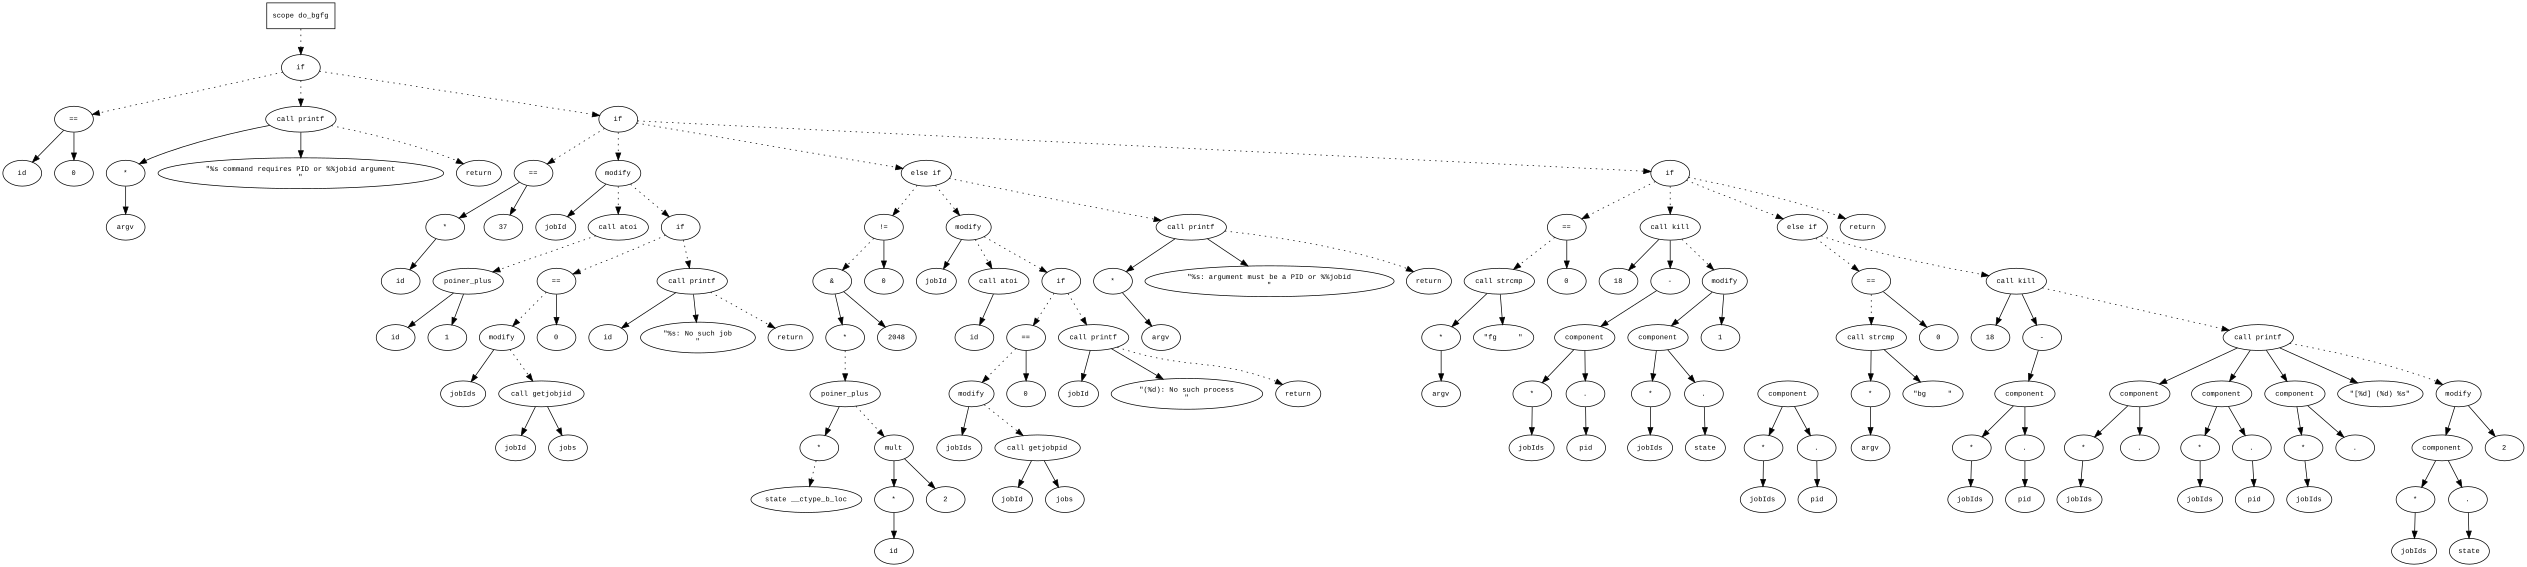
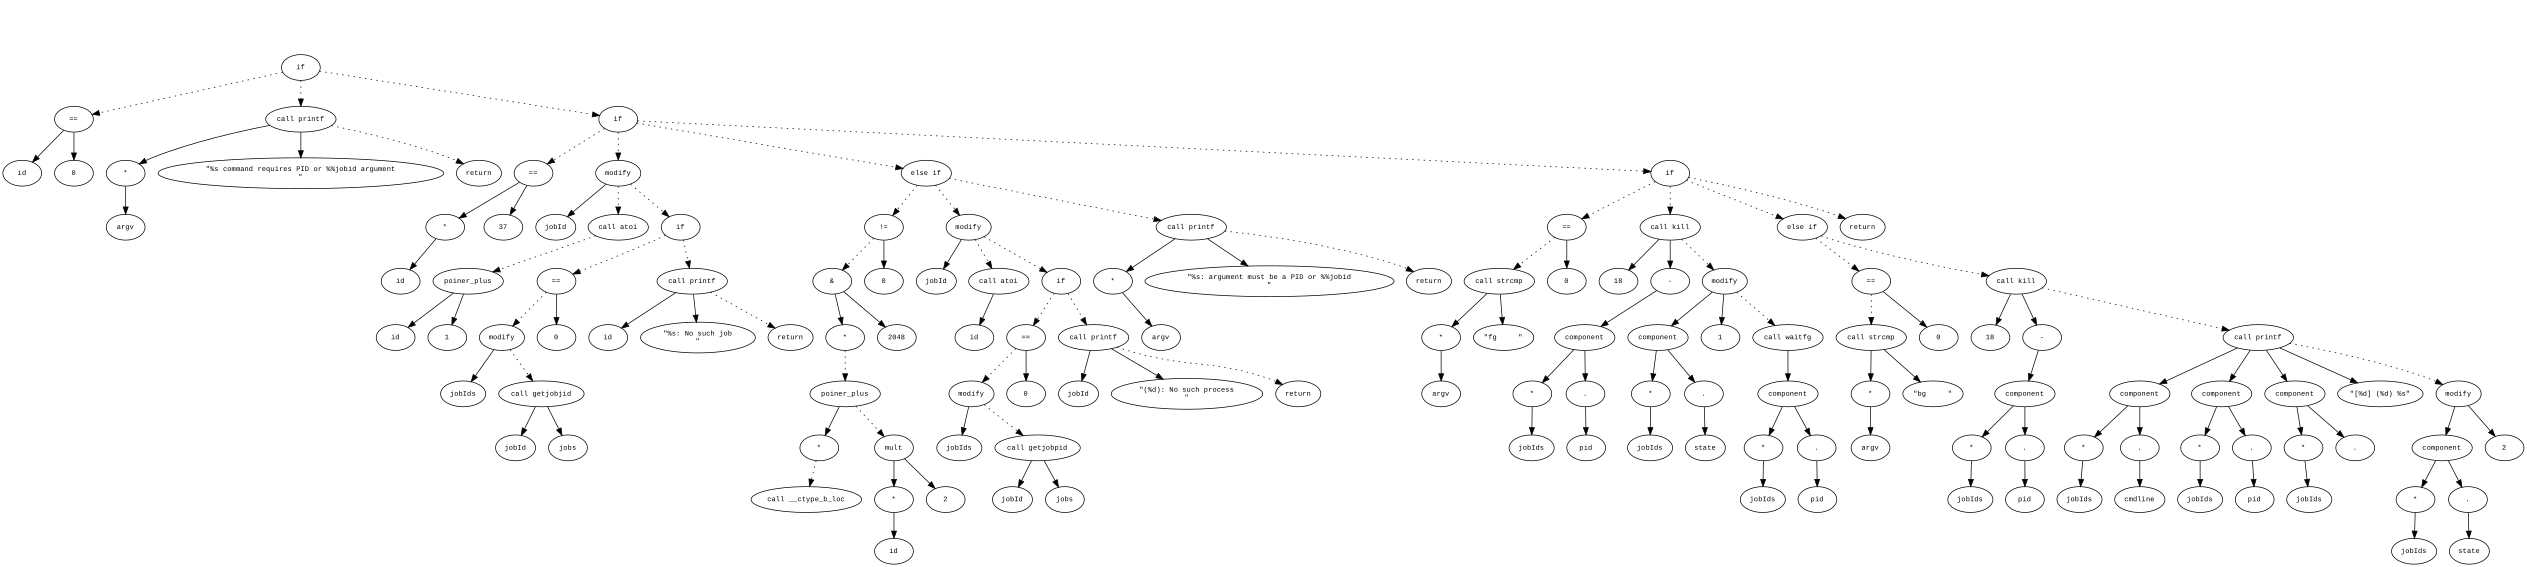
node "scope do_bgfg": removed
node "call waitfg": added
node "state __ctype_b_loc": label "state __ctype_b_loc" -> "call __ctype_b_loc"
node "cmdline": added
